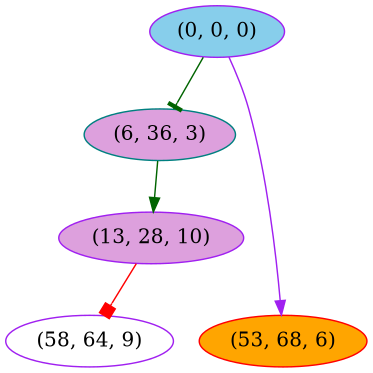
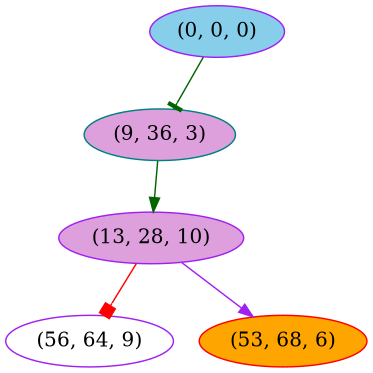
node "(6, 36, 3)": label "(6, 36, 3)" -> "(9, 36, 3)"
edge "(0, 0, 0)" -> "(53, 68, 6)": now "(13, 28, 10)" -> "(53, 68, 6)"
node "(58, 64, 9)": label "(58, 64, 9)" -> "(56, 64, 9)"
